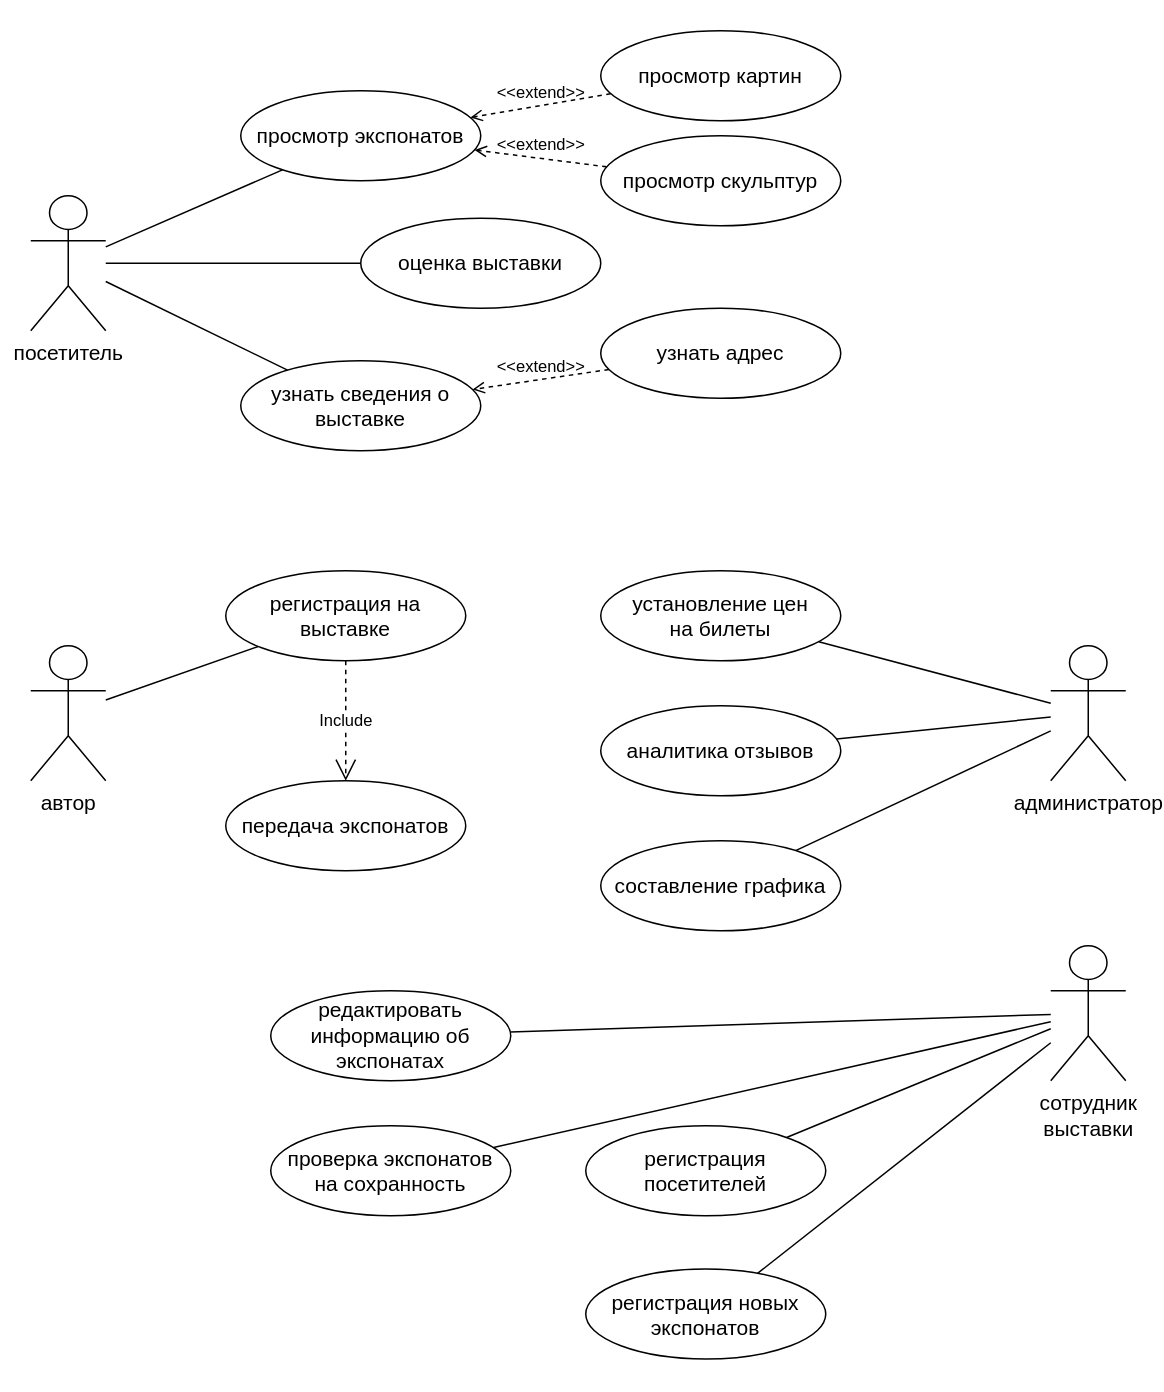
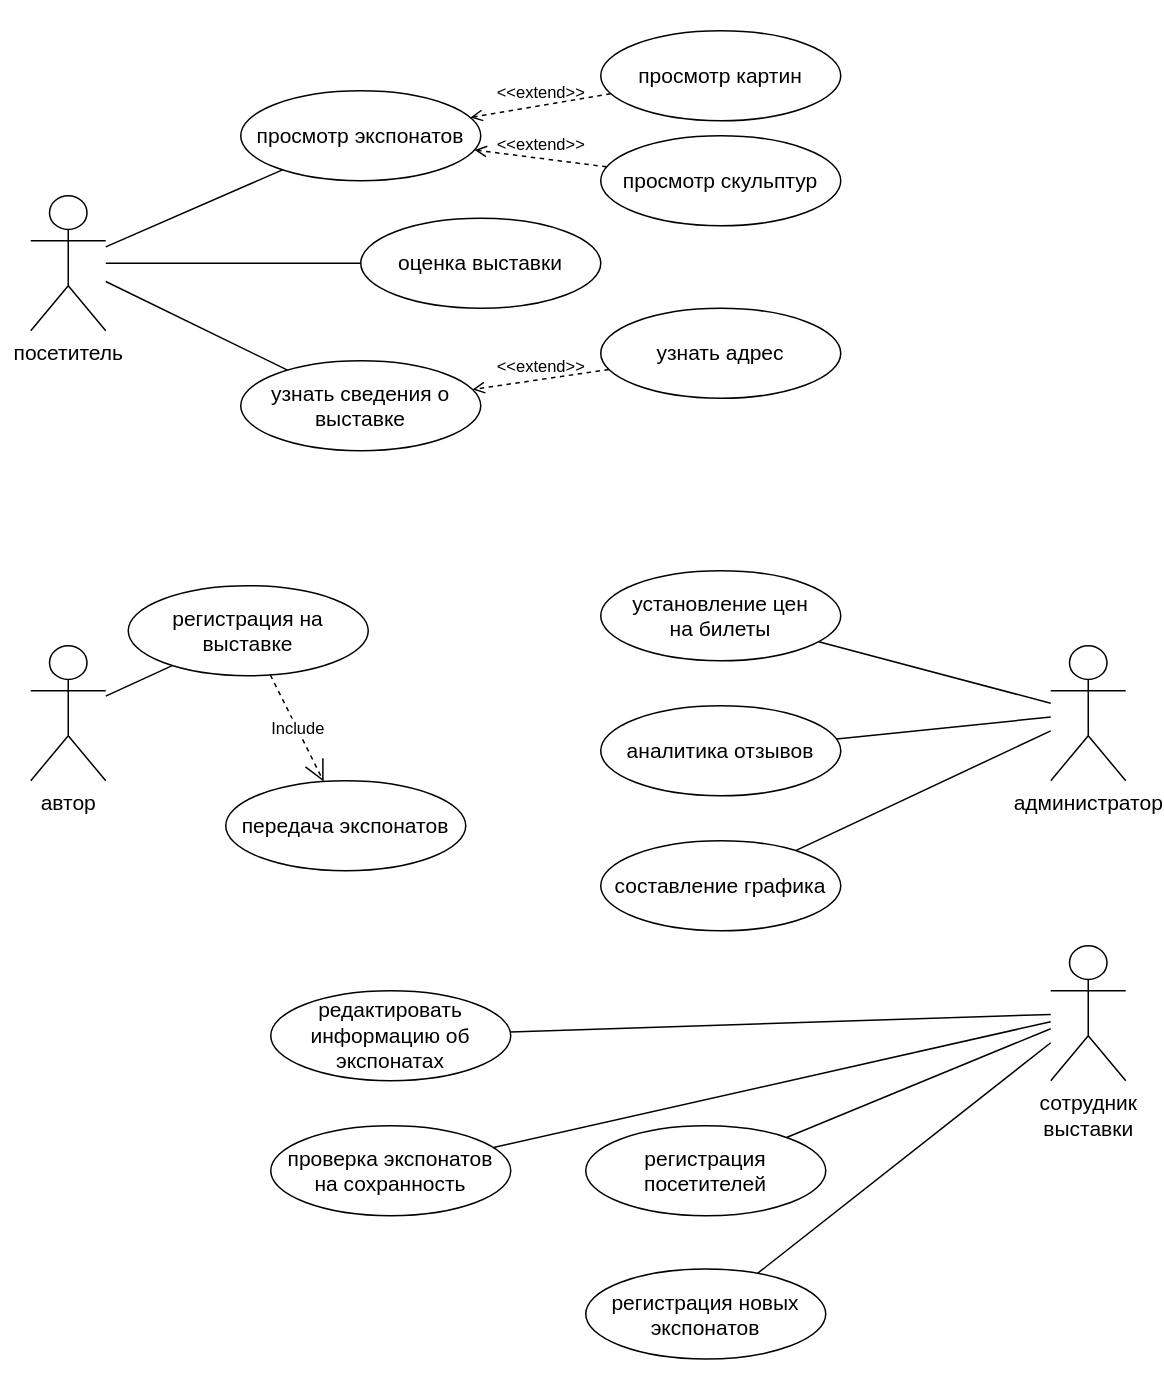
node "регистрация на выставке": moved (346, 616) -> (248, 631)
